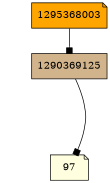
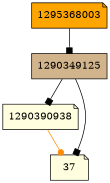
node "1290369125": label "1290369125" -> "1290349125"
node "1290390938": added
node "97": label "97" -> "37"
